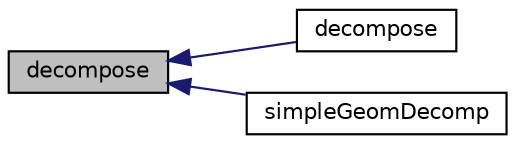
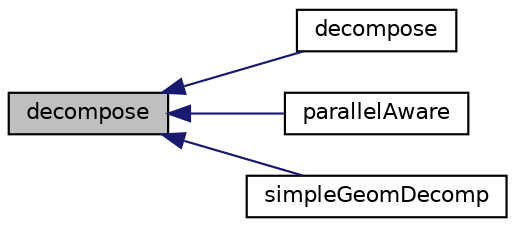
node "parallelAware": added
